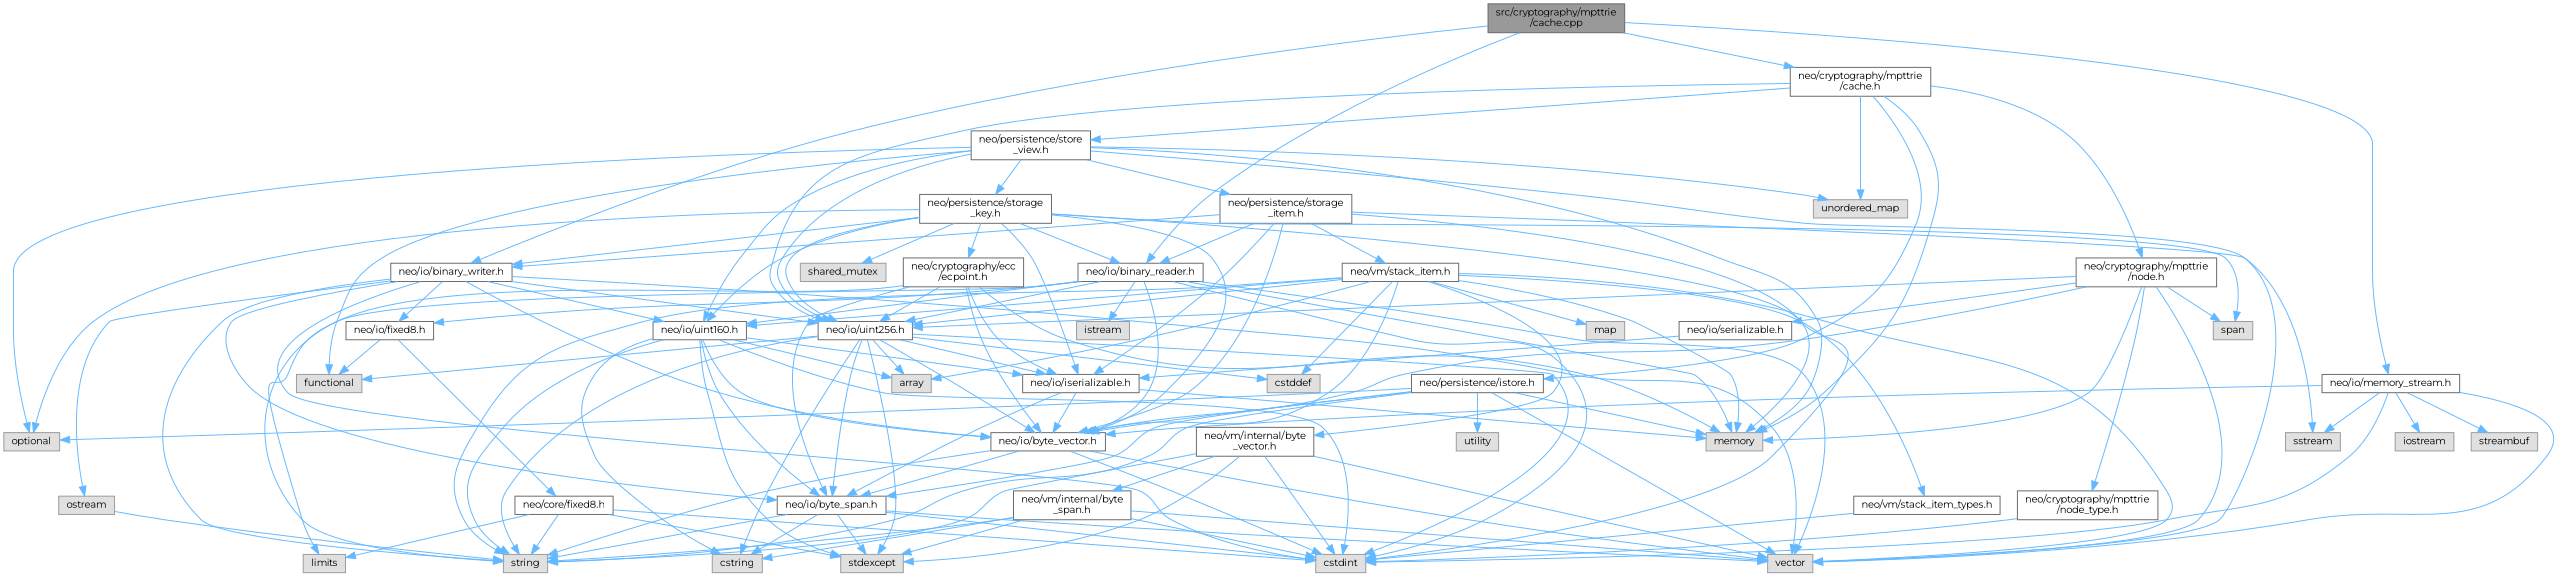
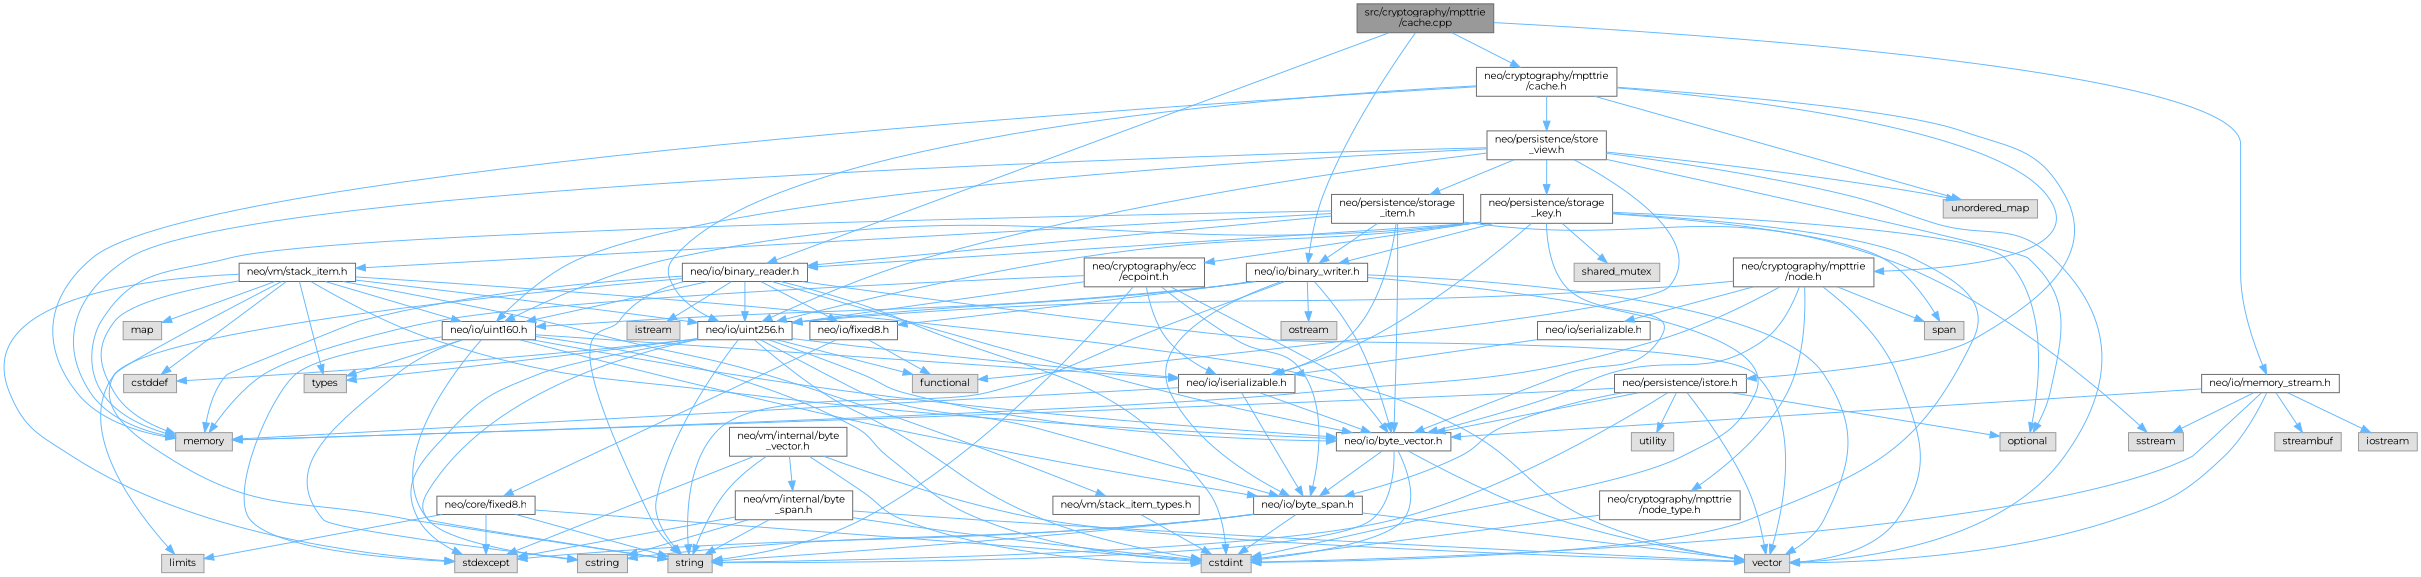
node "array": label "array" -> "types"
edge "neo/vm/stack_item.h" -> "neo/vm/internal/byte _vector.h": now "neo/vm/stack_item.h" -> "stdexcept"
edge "ostream" -> "string": now "neo/io/binary_reader.h" -> "string"
